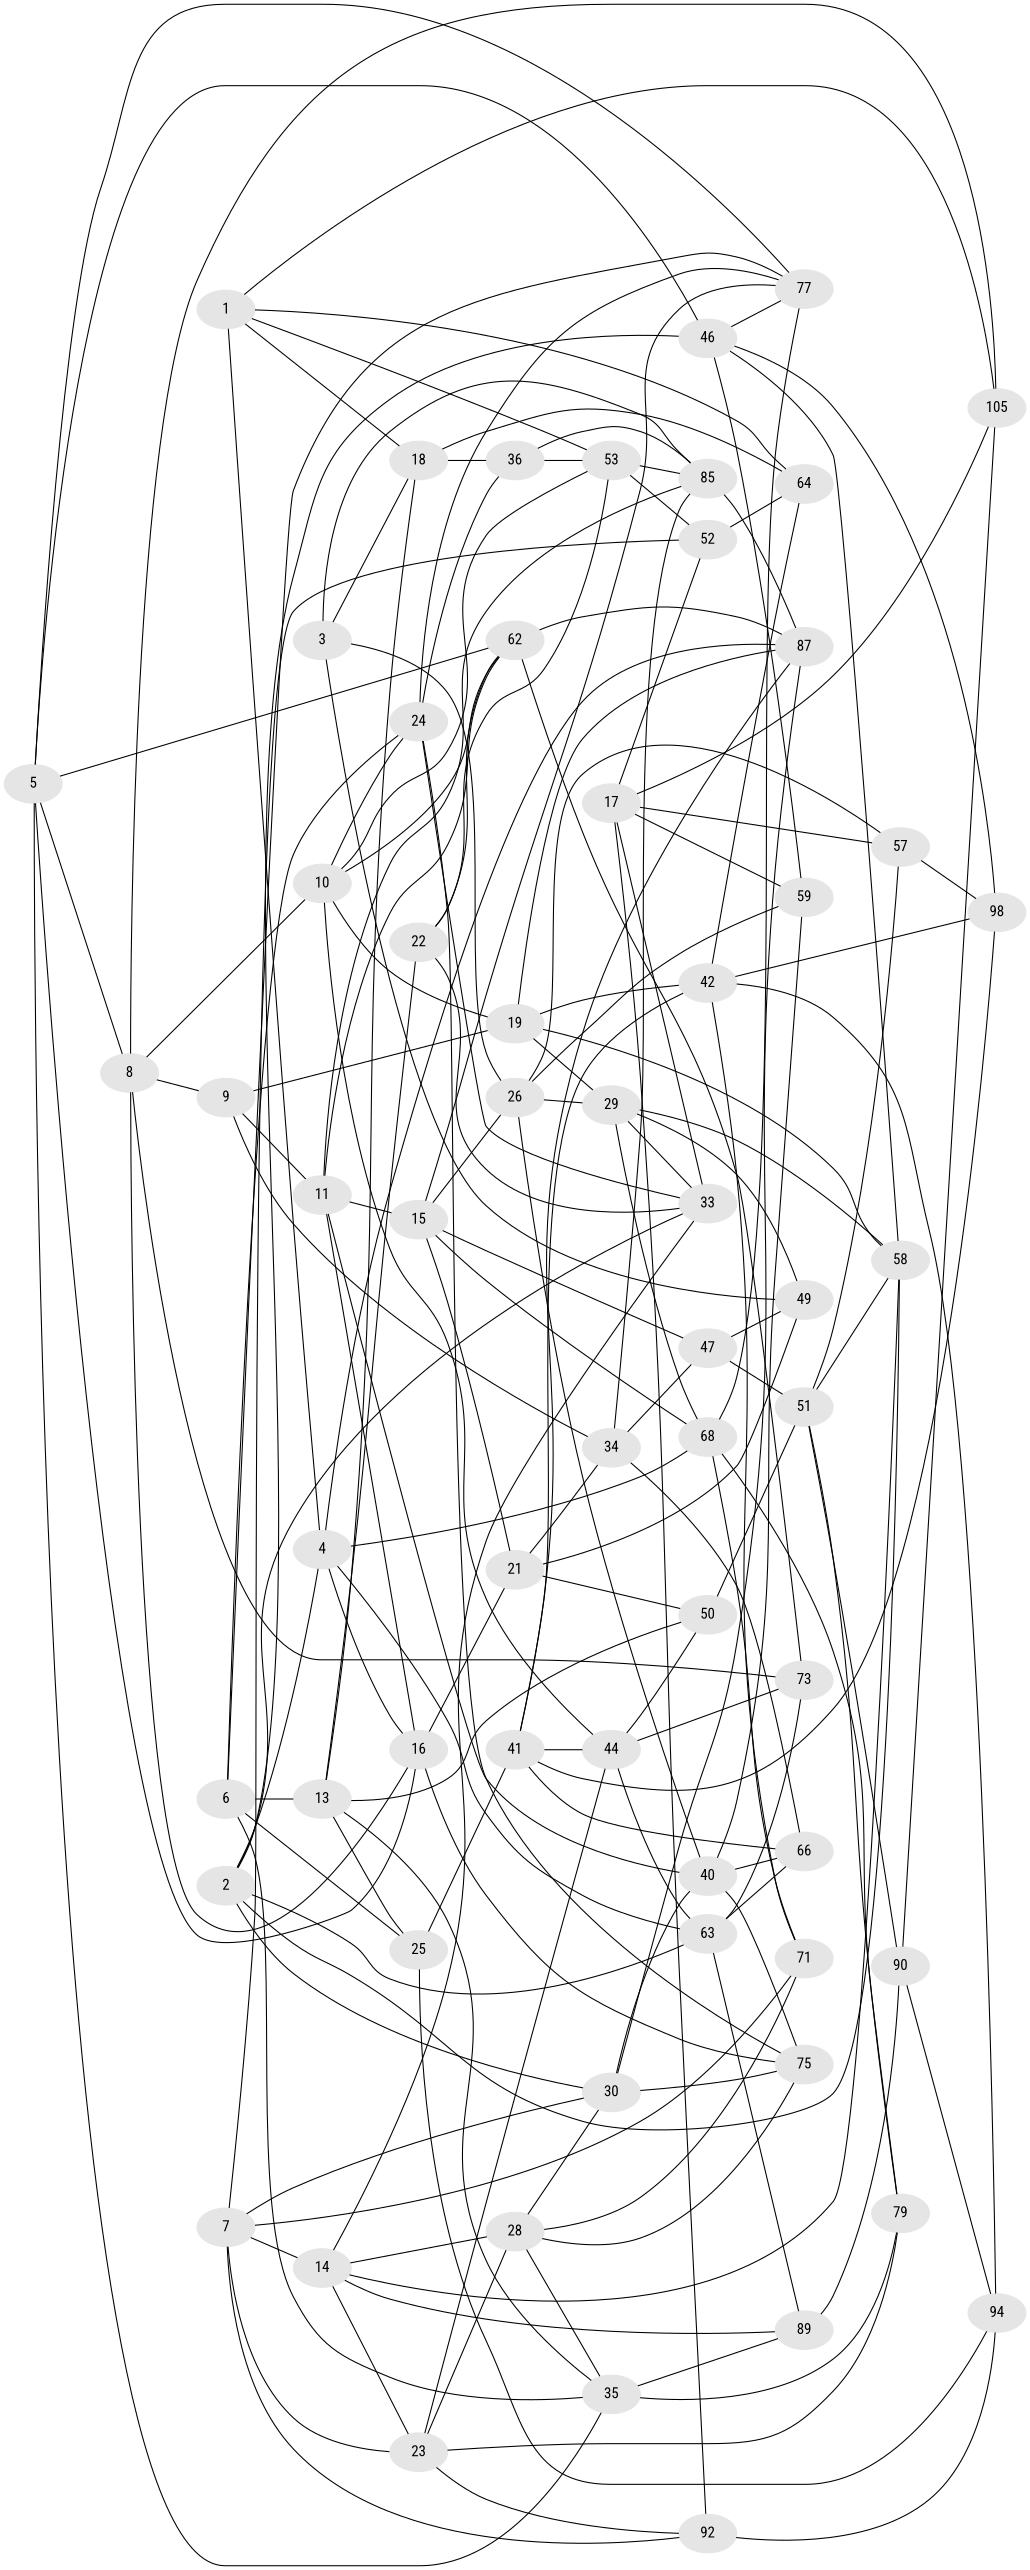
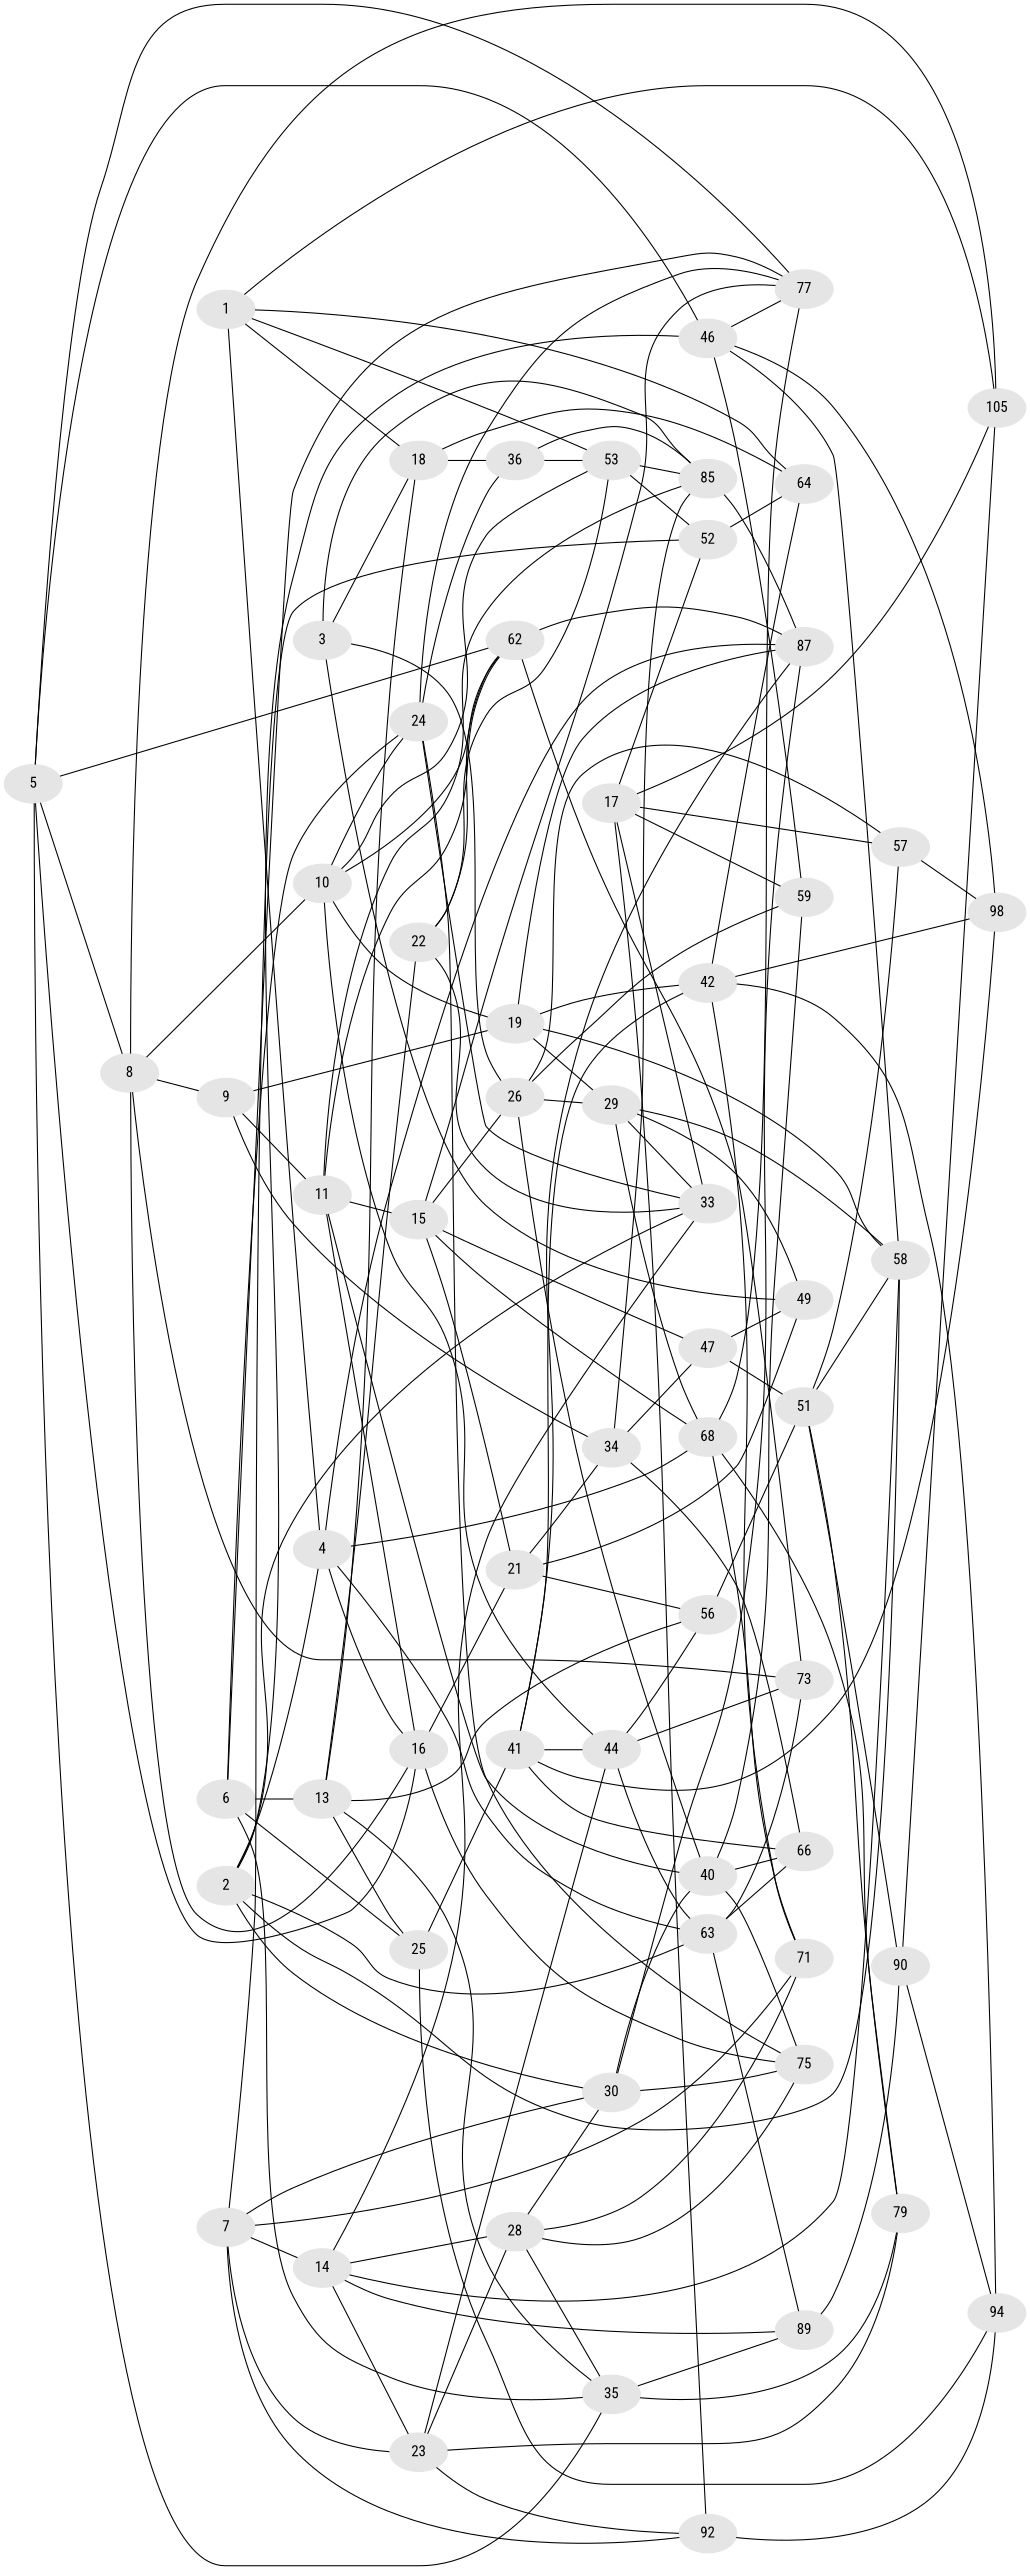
node "50": label "50" -> "56"
